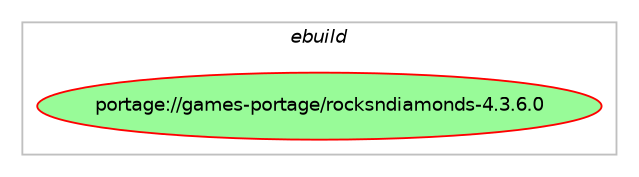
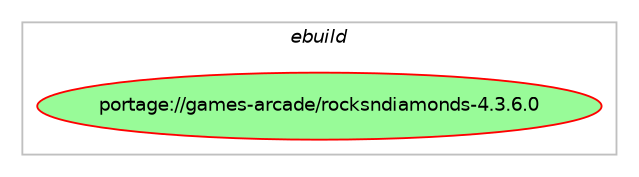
node "portage://games-portage/rocksndiamonds-4.3.6.0": label "portage://games-portage/rocksndiamonds-4.3.6.0" -> "portage://games-arcade/rocksndiamonds-4.3.6.0"
